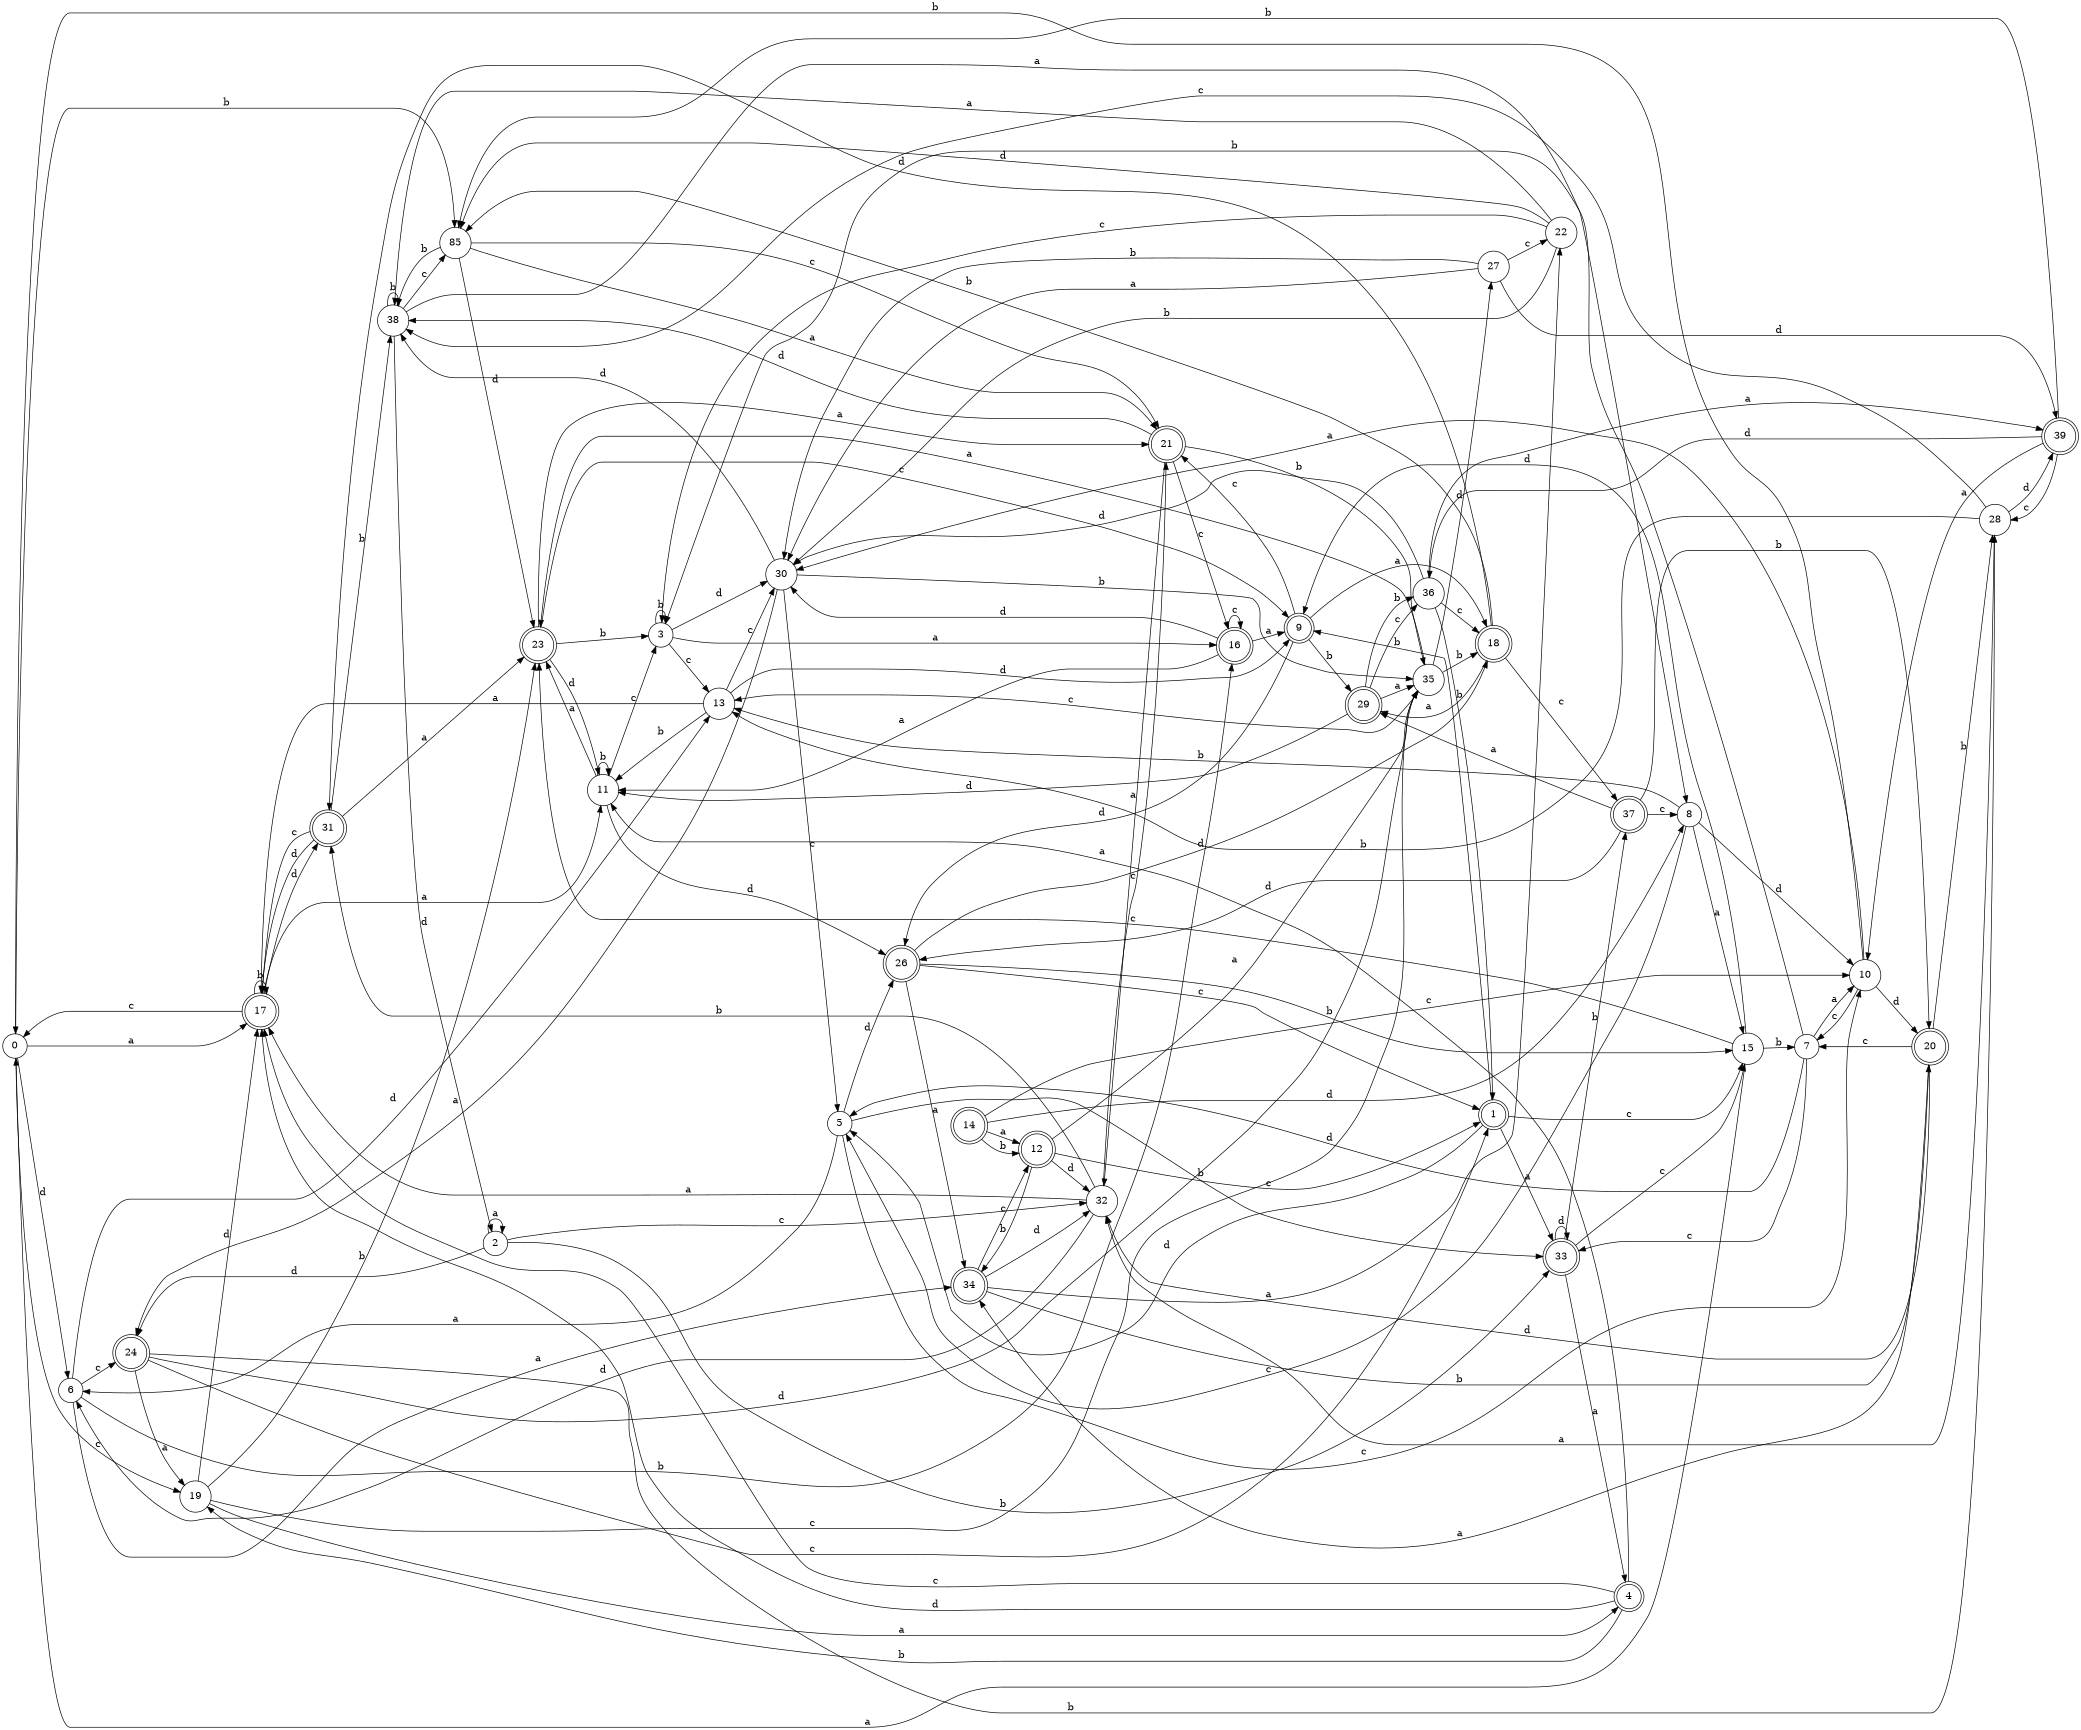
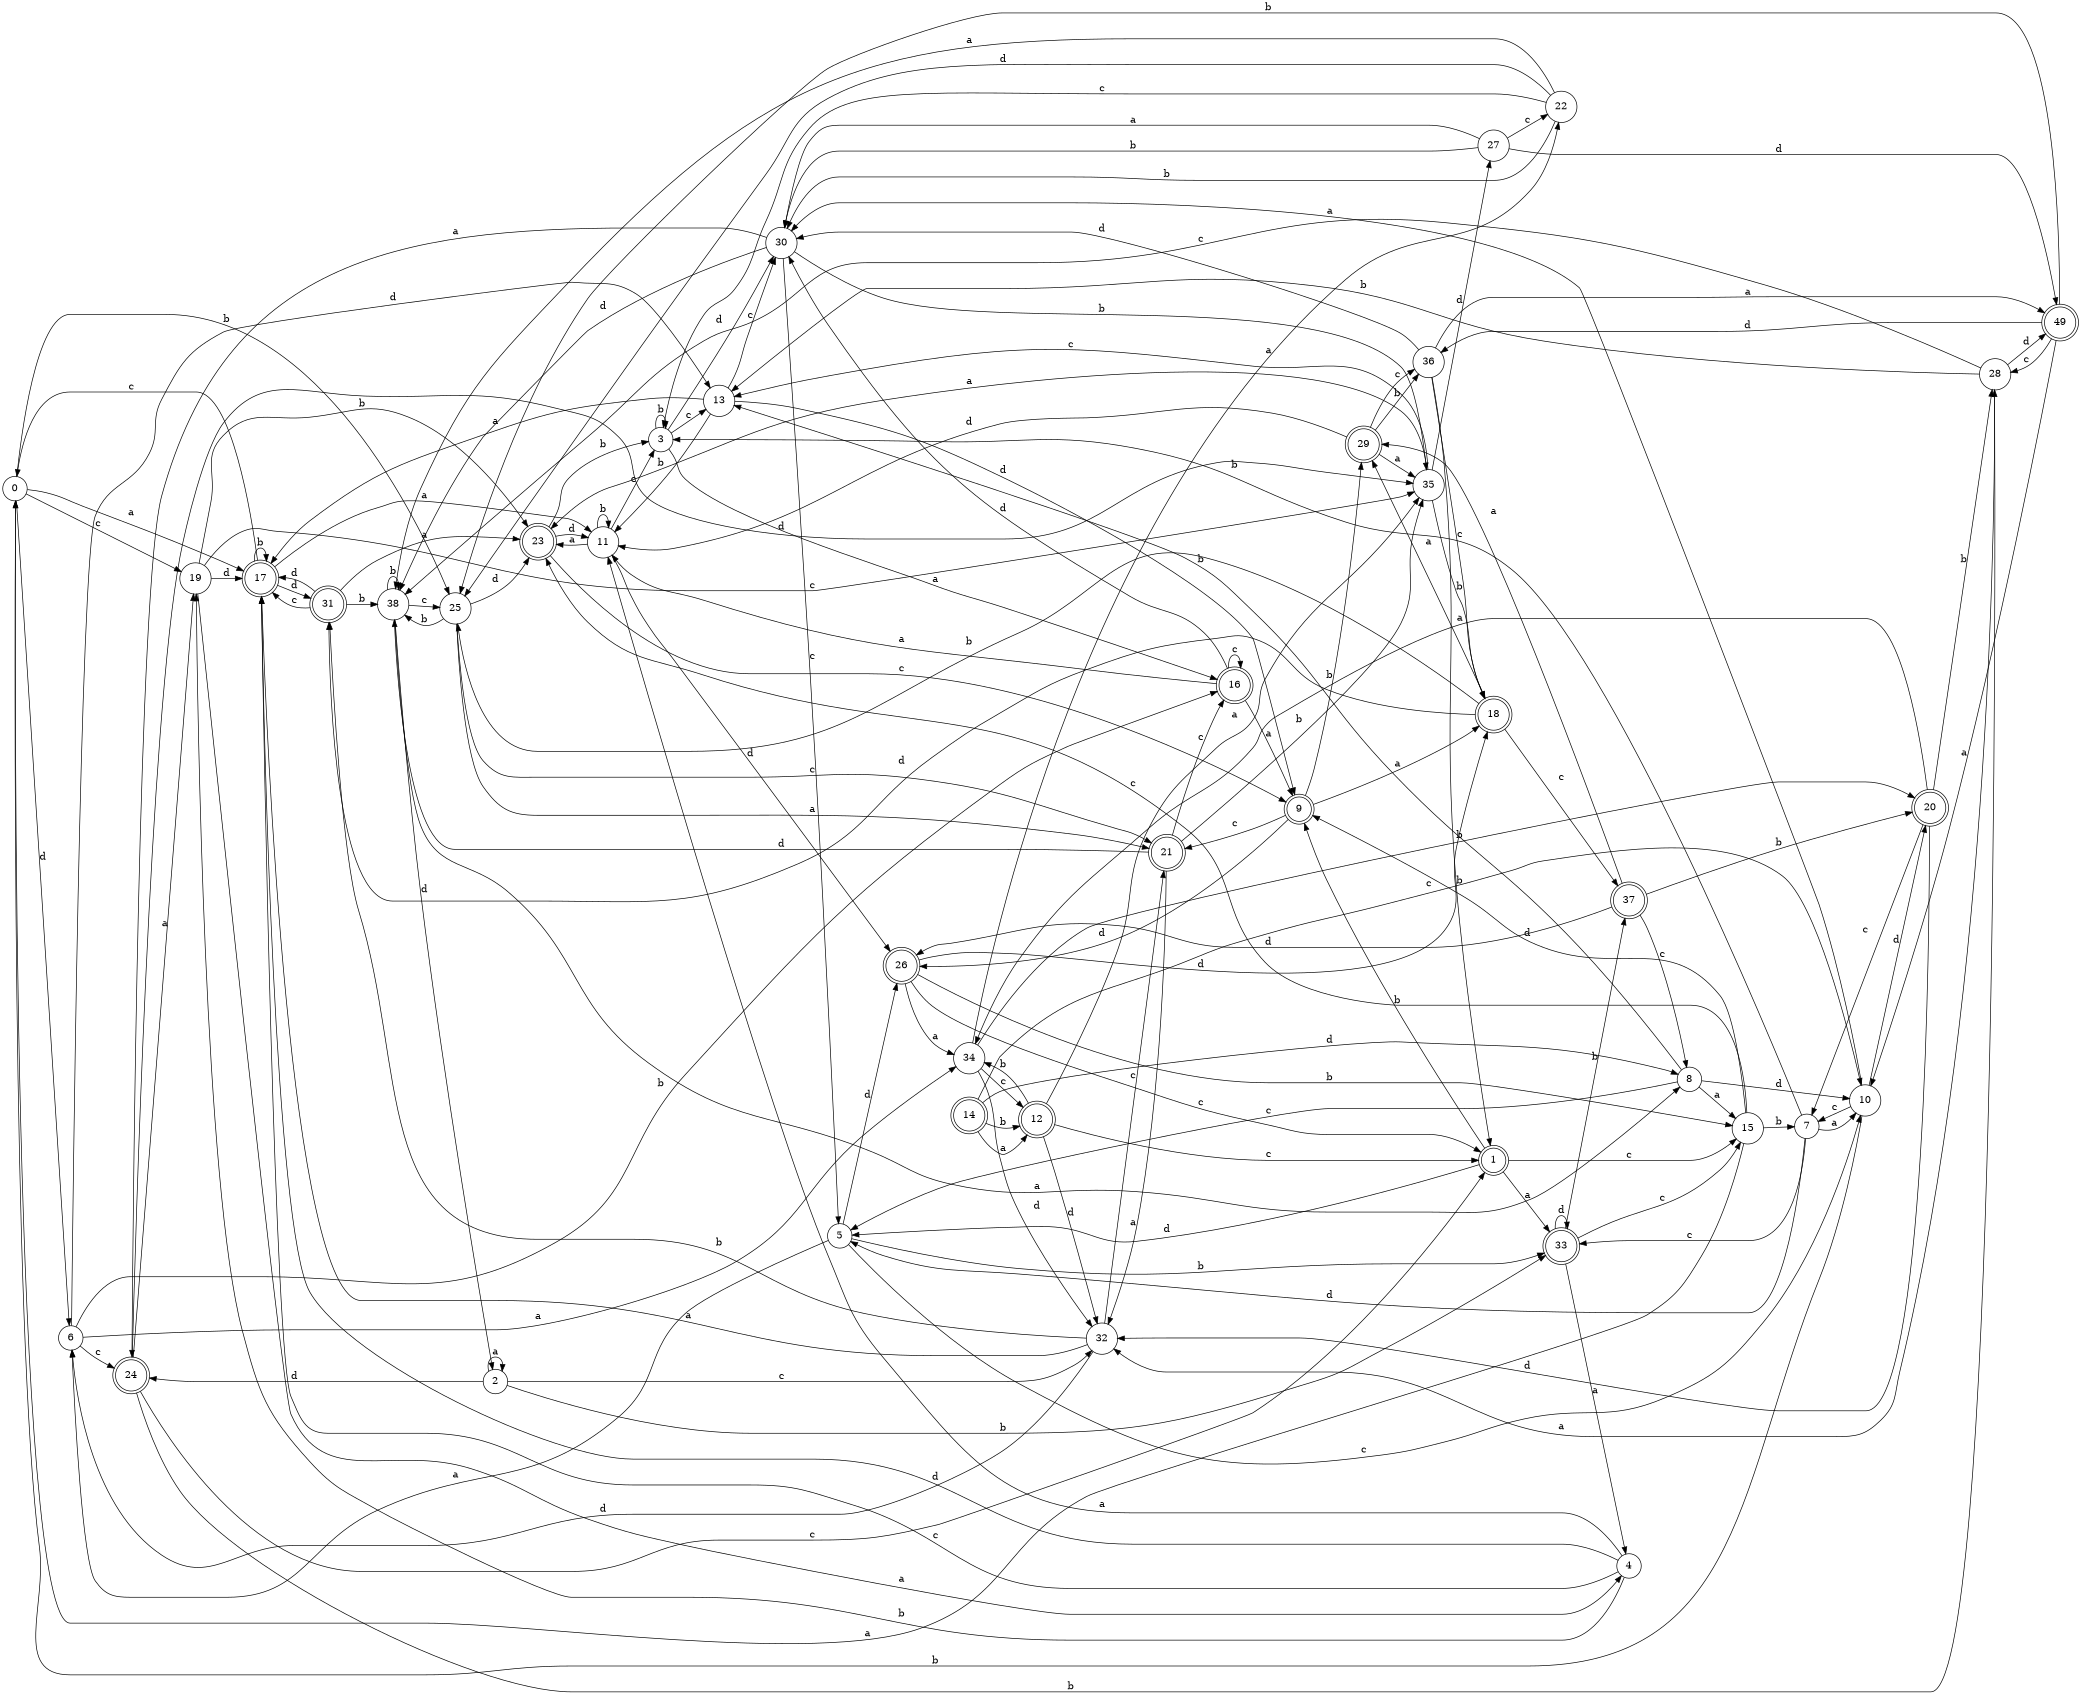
node "85": label "85" -> "25"
edge "23" -> "21": removed, label "a"
node "39": label "39" -> "49"
node "34": shape doublecircle -> circle
node "4": shape doublecircle -> circle
